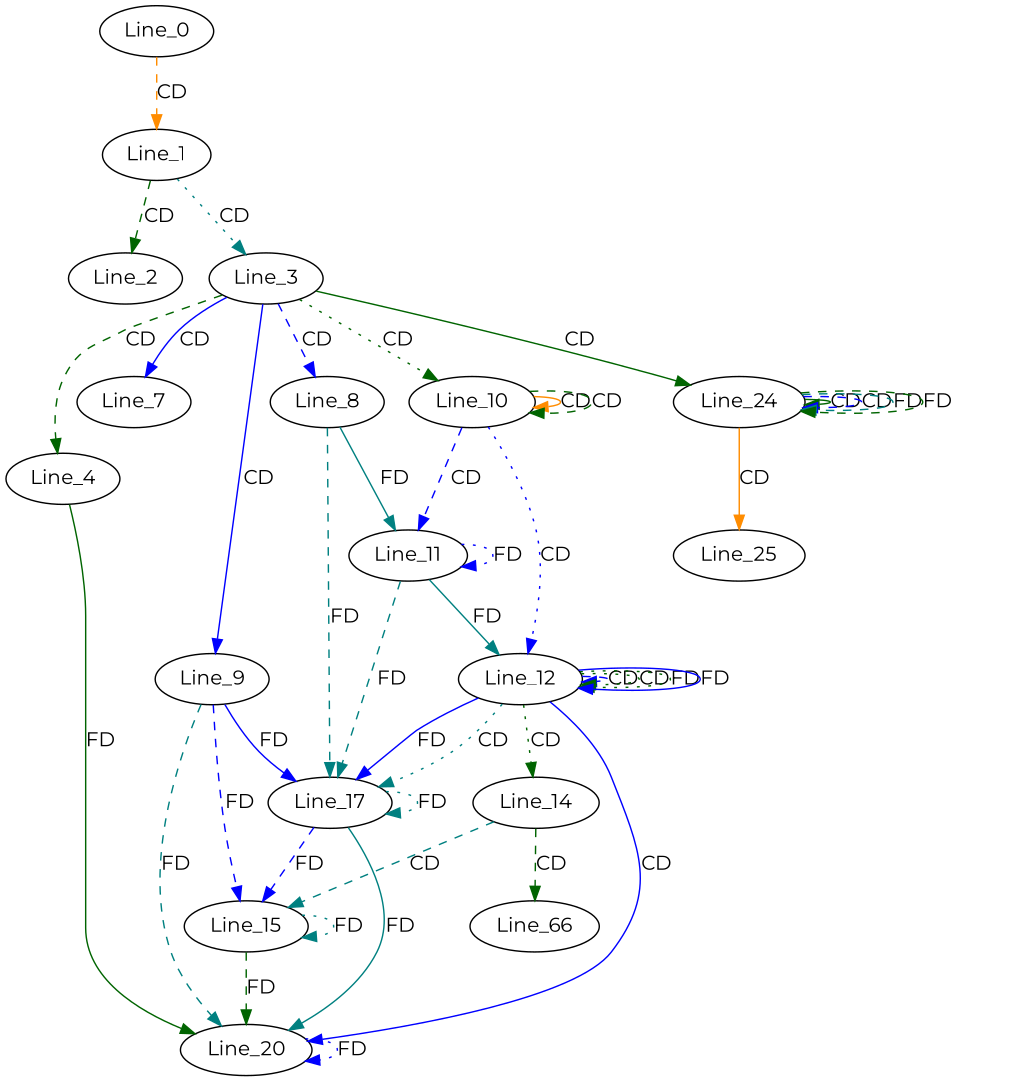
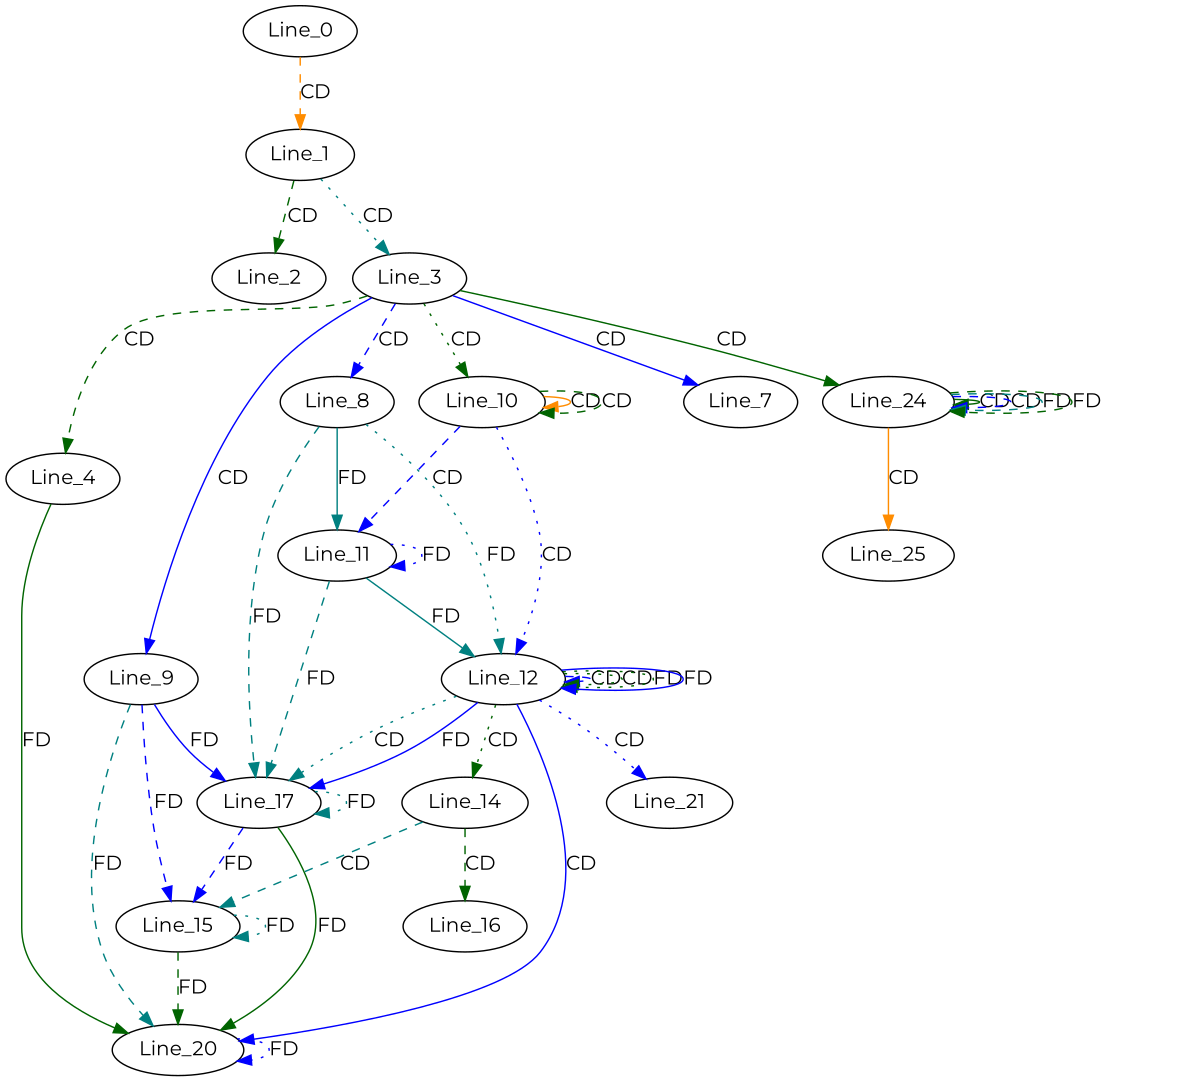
edge "Line_8" -> "Line_12": added, label "FD"
node "Line_21": added
node "Line_66": label "Line_66" -> "Line_16"
edge "Line_17" -> "Line_20": color teal -> darkgreen
